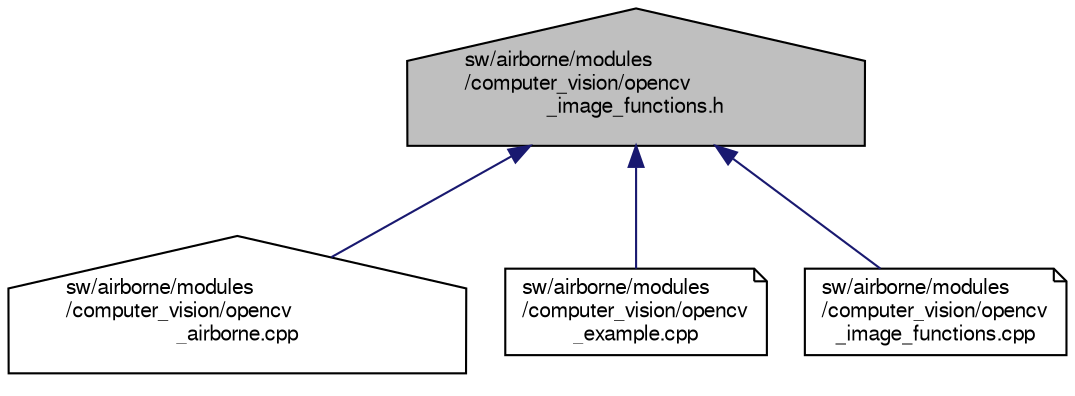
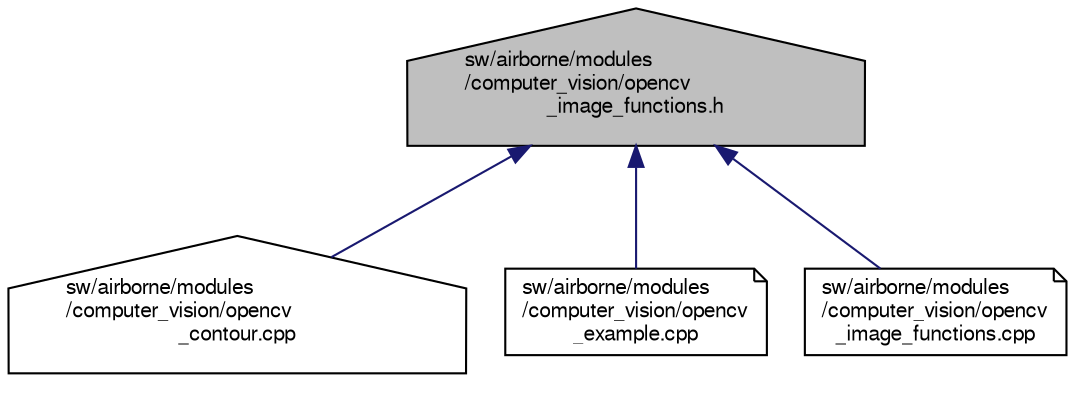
node "sw/airborne/modules /computer_vision/opencv _airborne.cpp": label "sw/airborne/modules /computer_vision/opencv _airborne.cpp" -> "sw/airborne/modules /computer_vision/opencv _contour.cpp"
